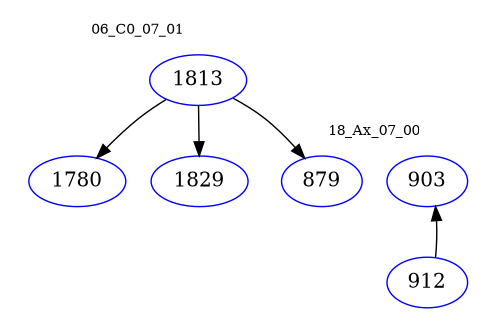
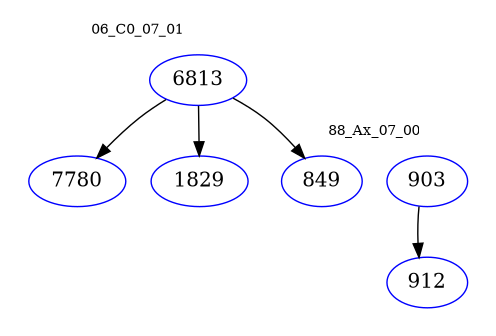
node "1813": label "1813" -> "6813"
cluster "18_Ax_07_00": label "18_Ax_07_00" -> "88_Ax_07_00"
node "1780": label "1780" -> "7780"
node "879": label "879" -> "849"
edge "912" -> "903": reversed
